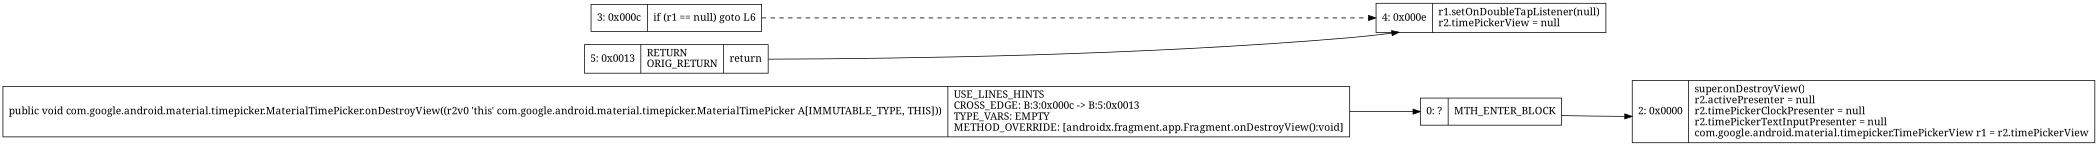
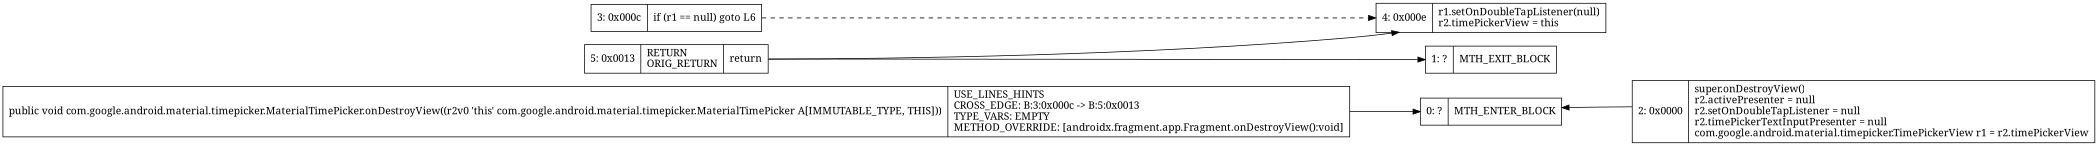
node "4: 0x000e": text "r2.timePickerView = null" -> "r2.timePickerView = this"
node "1: ?": added
node "2: 0x0000": text "r2.timePickerClockPresenter = null" -> "r2.setOnDoubleTapListener = null"
edge "0: ?" -> "2: 0x0000": reversed
